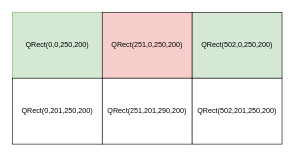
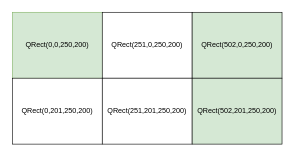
node "QRect(251,0,250,200)": fillcolor #f8cecc -> #ffffff
node "QRect(251,201,290,200)": label "QRect(251,201,290,200)" -> "QRect(251,201,250,200)"
node "QRect(502,201,250,200)": fillcolor #ffffff -> #d5e8d4
